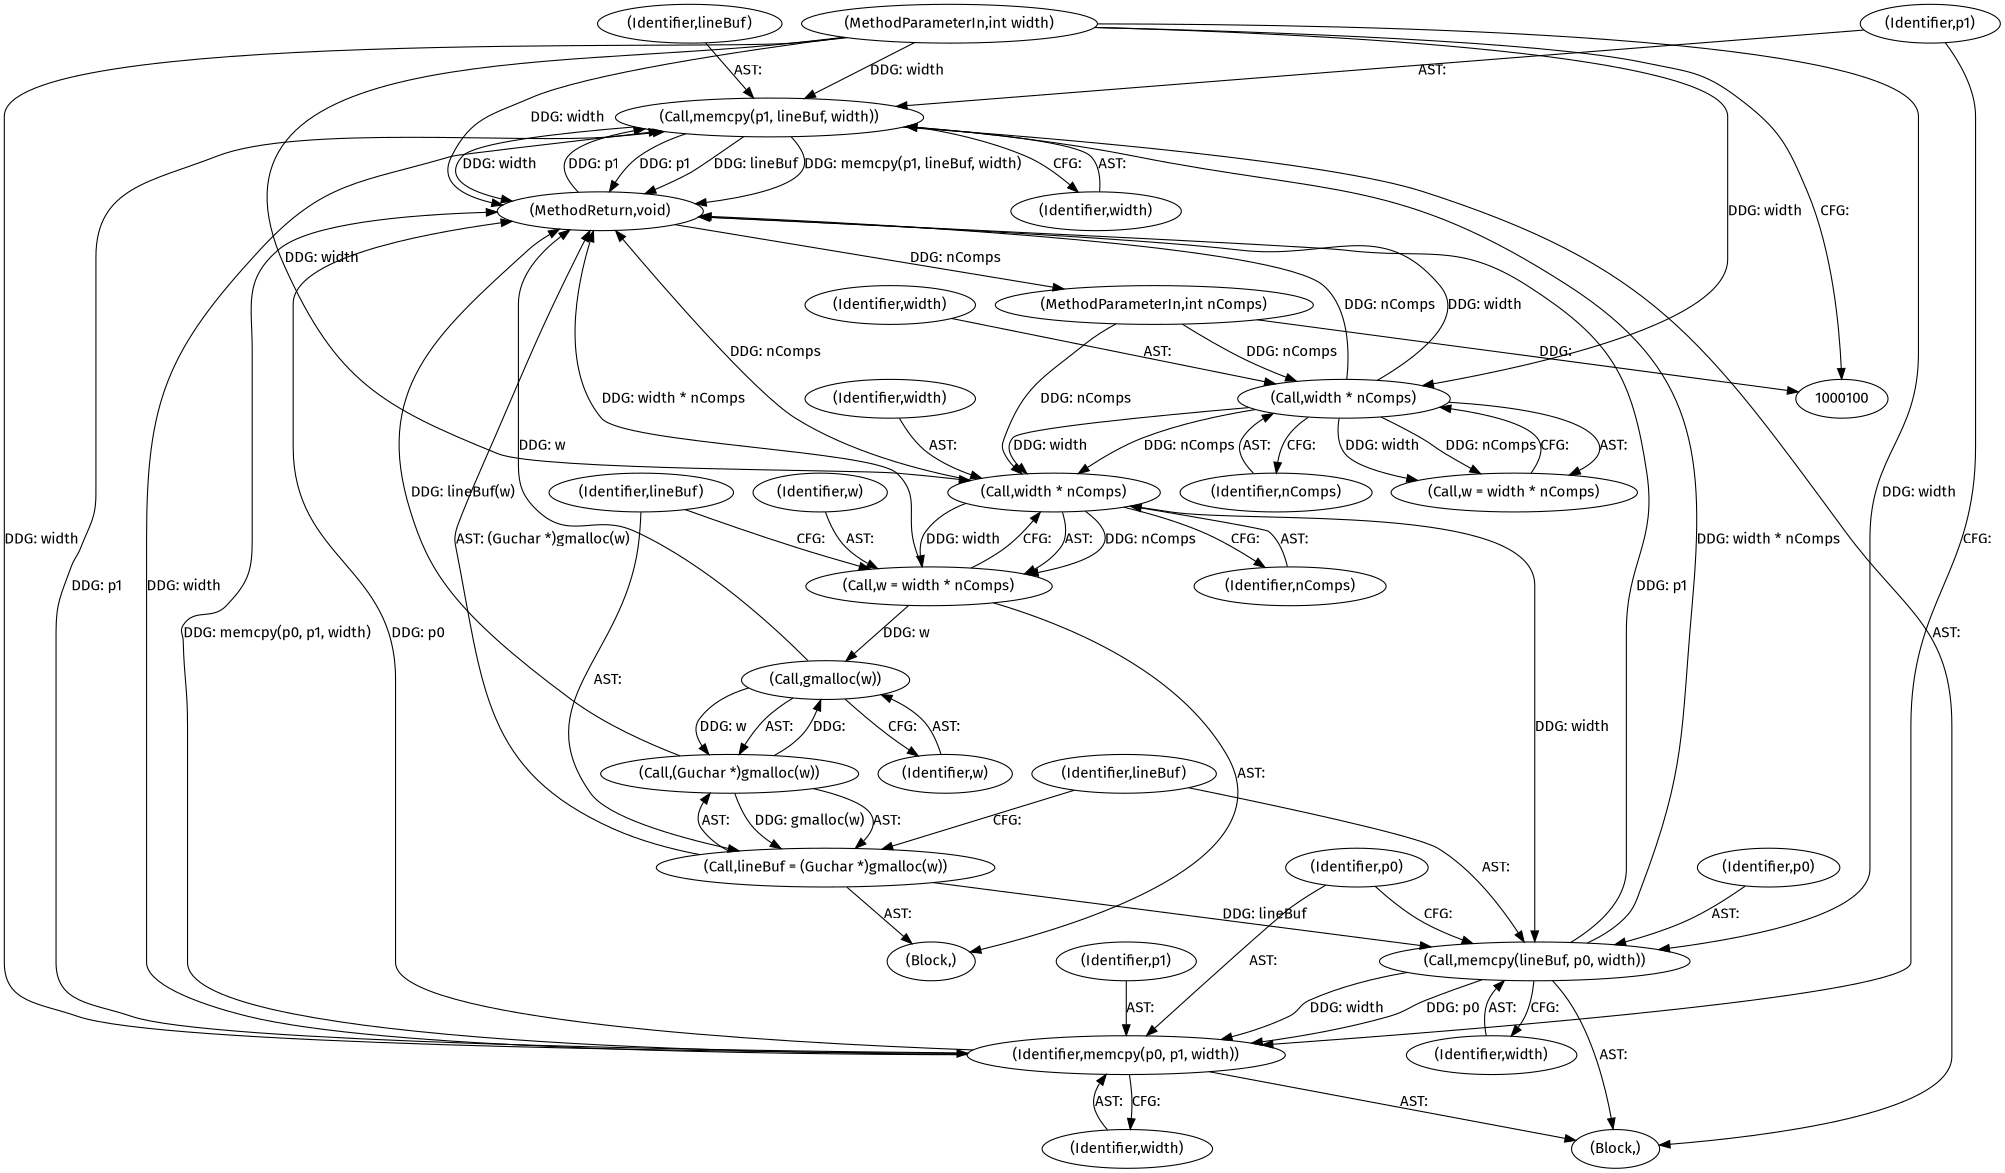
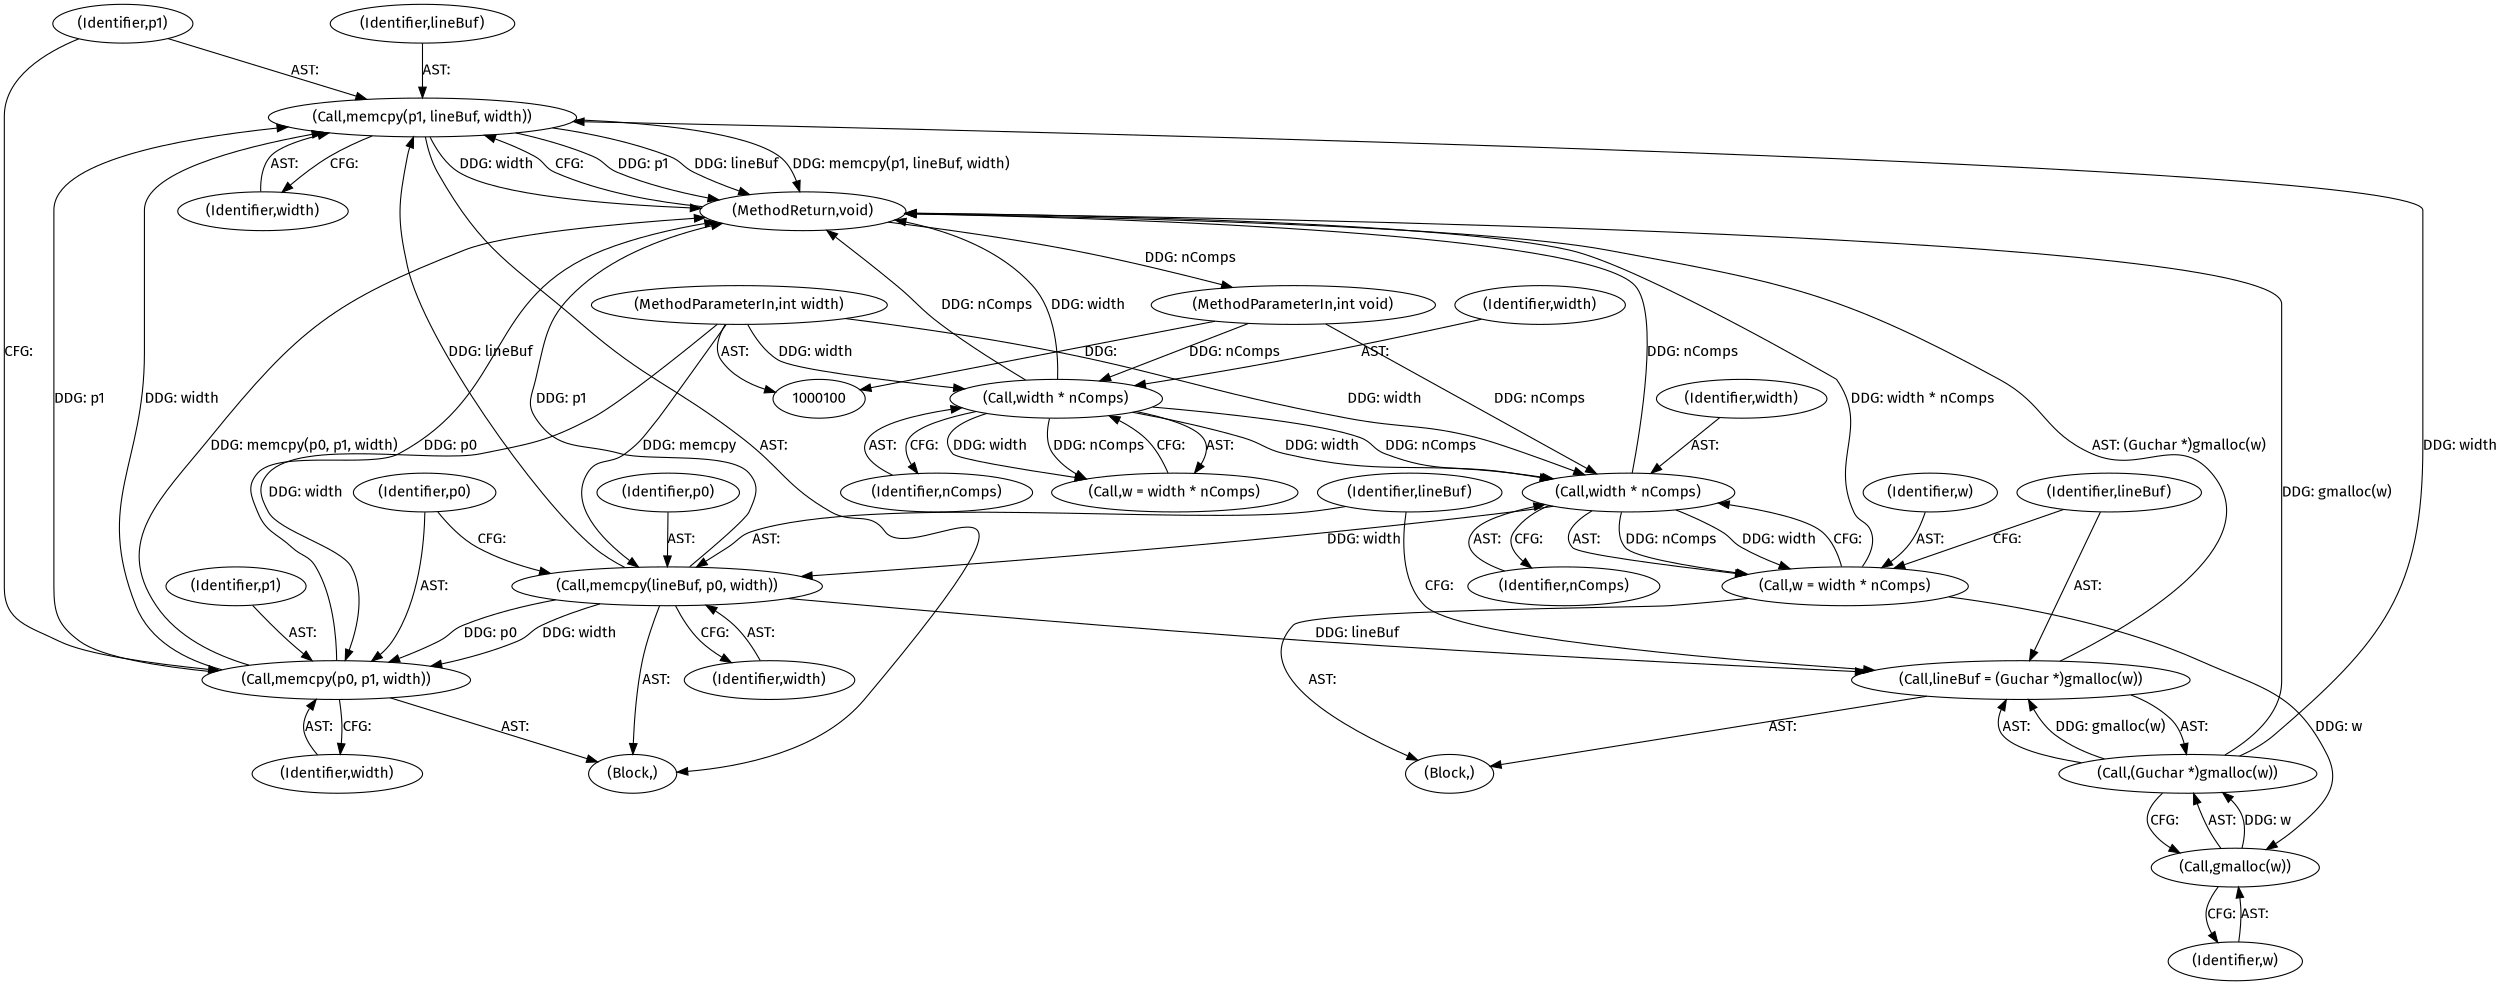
edge "(MethodParameterIn,int width)" -> "(Call,memcpy(p1, lineBuf, width))": now "(Call,(Guchar *)gmalloc(w))" -> "(Call,memcpy(p1, lineBuf, width))"
edge "(MethodParameterIn,int width)" -> "(MethodReturn,void)": removed, label "DDG: width"
edge "(MethodReturn,void)" -> "(Call,memcpy(p1, lineBuf, width))": label "DDG: p1" -> "CFG: "
edge "(MethodParameterIn,int width)" -> "1000100": label "CFG: " -> "AST: "
node "(MethodParameterIn,int nComps)": label "(MethodParameterIn,int nComps)" -> "(MethodParameterIn,int void)"
edge "(Call,(Guchar *)gmalloc(w))" -> "(MethodReturn,void)": label "DDG: lineBuf(w)" -> "DDG: gmalloc(w)"
edge "(MethodParameterIn,int width)" -> "(Call,memcpy(lineBuf, p0, width))": label "DDG: width" -> "DDG: memcpy"
edge "(Call,gmalloc(w))" -> "(MethodReturn,void)": removed, label "DDG: w"
edge "(Call,memcpy(lineBuf, p0, width))" -> "(Call,memcpy(p1, lineBuf, width))": label "DDG: width * nComps" -> "DDG: lineBuf"
edge "(Call,(Guchar *)gmalloc(w))" -> "(Call,gmalloc(w))": label "DDG: " -> "CFG: "
edge "(Call,lineBuf = (Guchar *)gmalloc(w))" -> "(Call,memcpy(lineBuf, p0, width))": reversed
node "(Identifier,memcpy(p0, p1, width))": label "(Identifier,memcpy(p0, p1, width))" -> "(Call,memcpy(p0, p1, width))"
